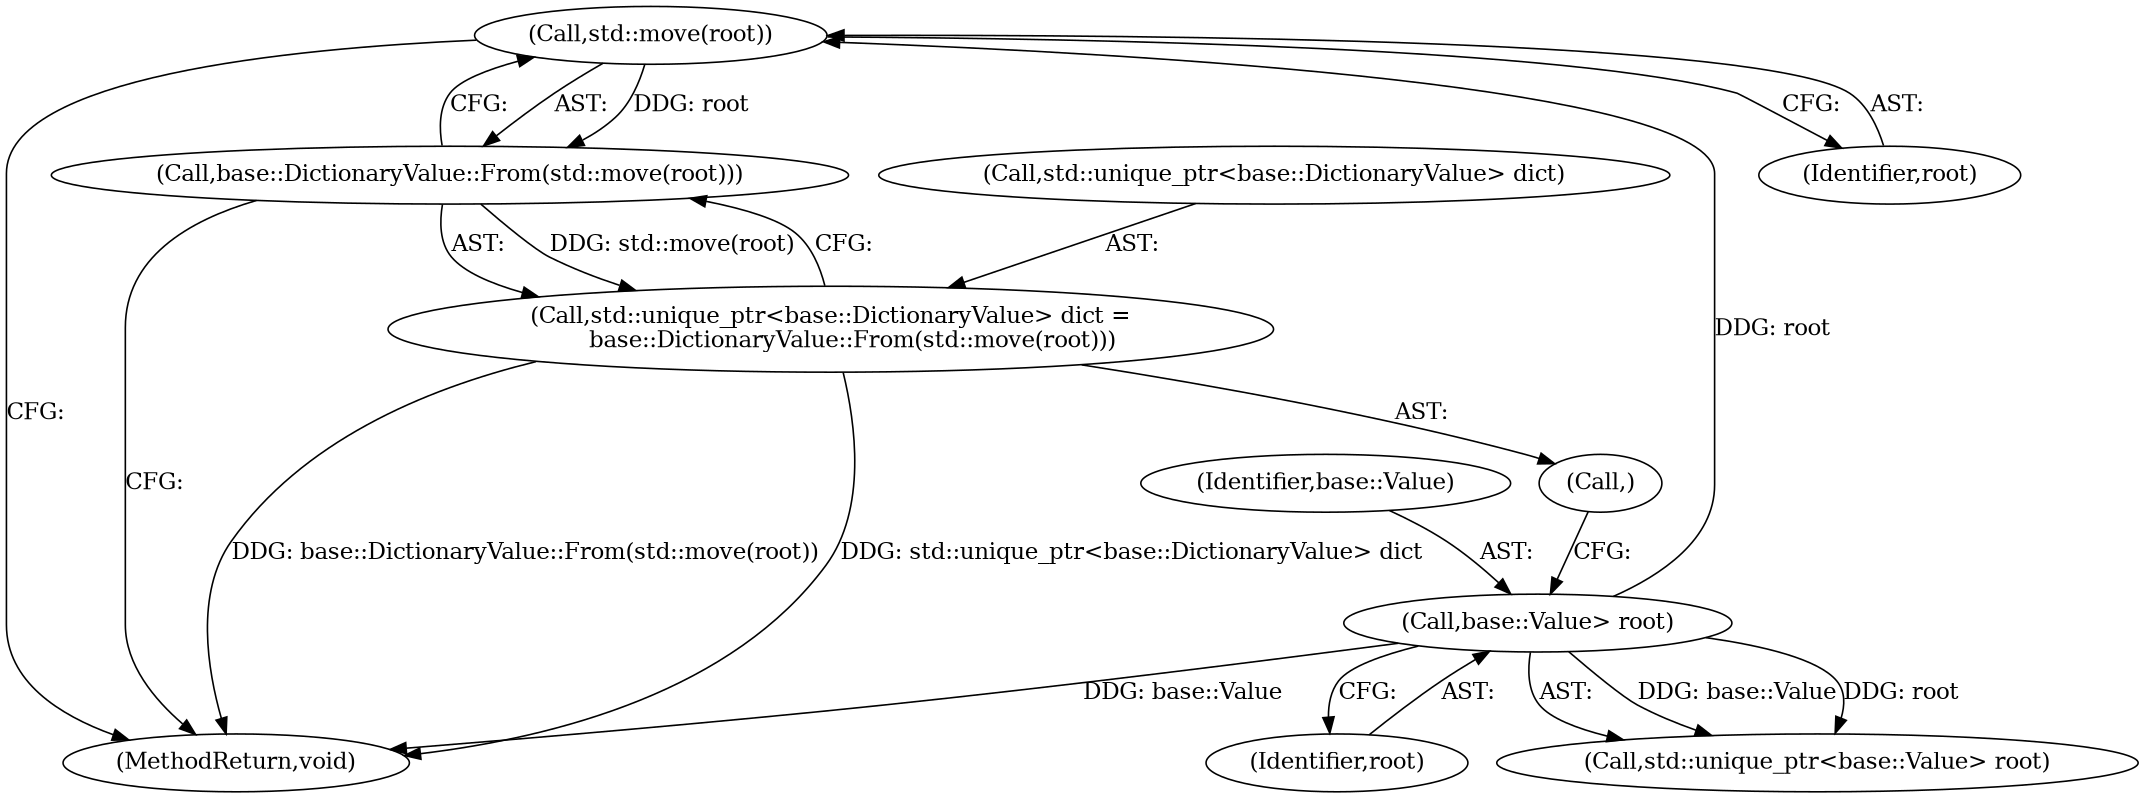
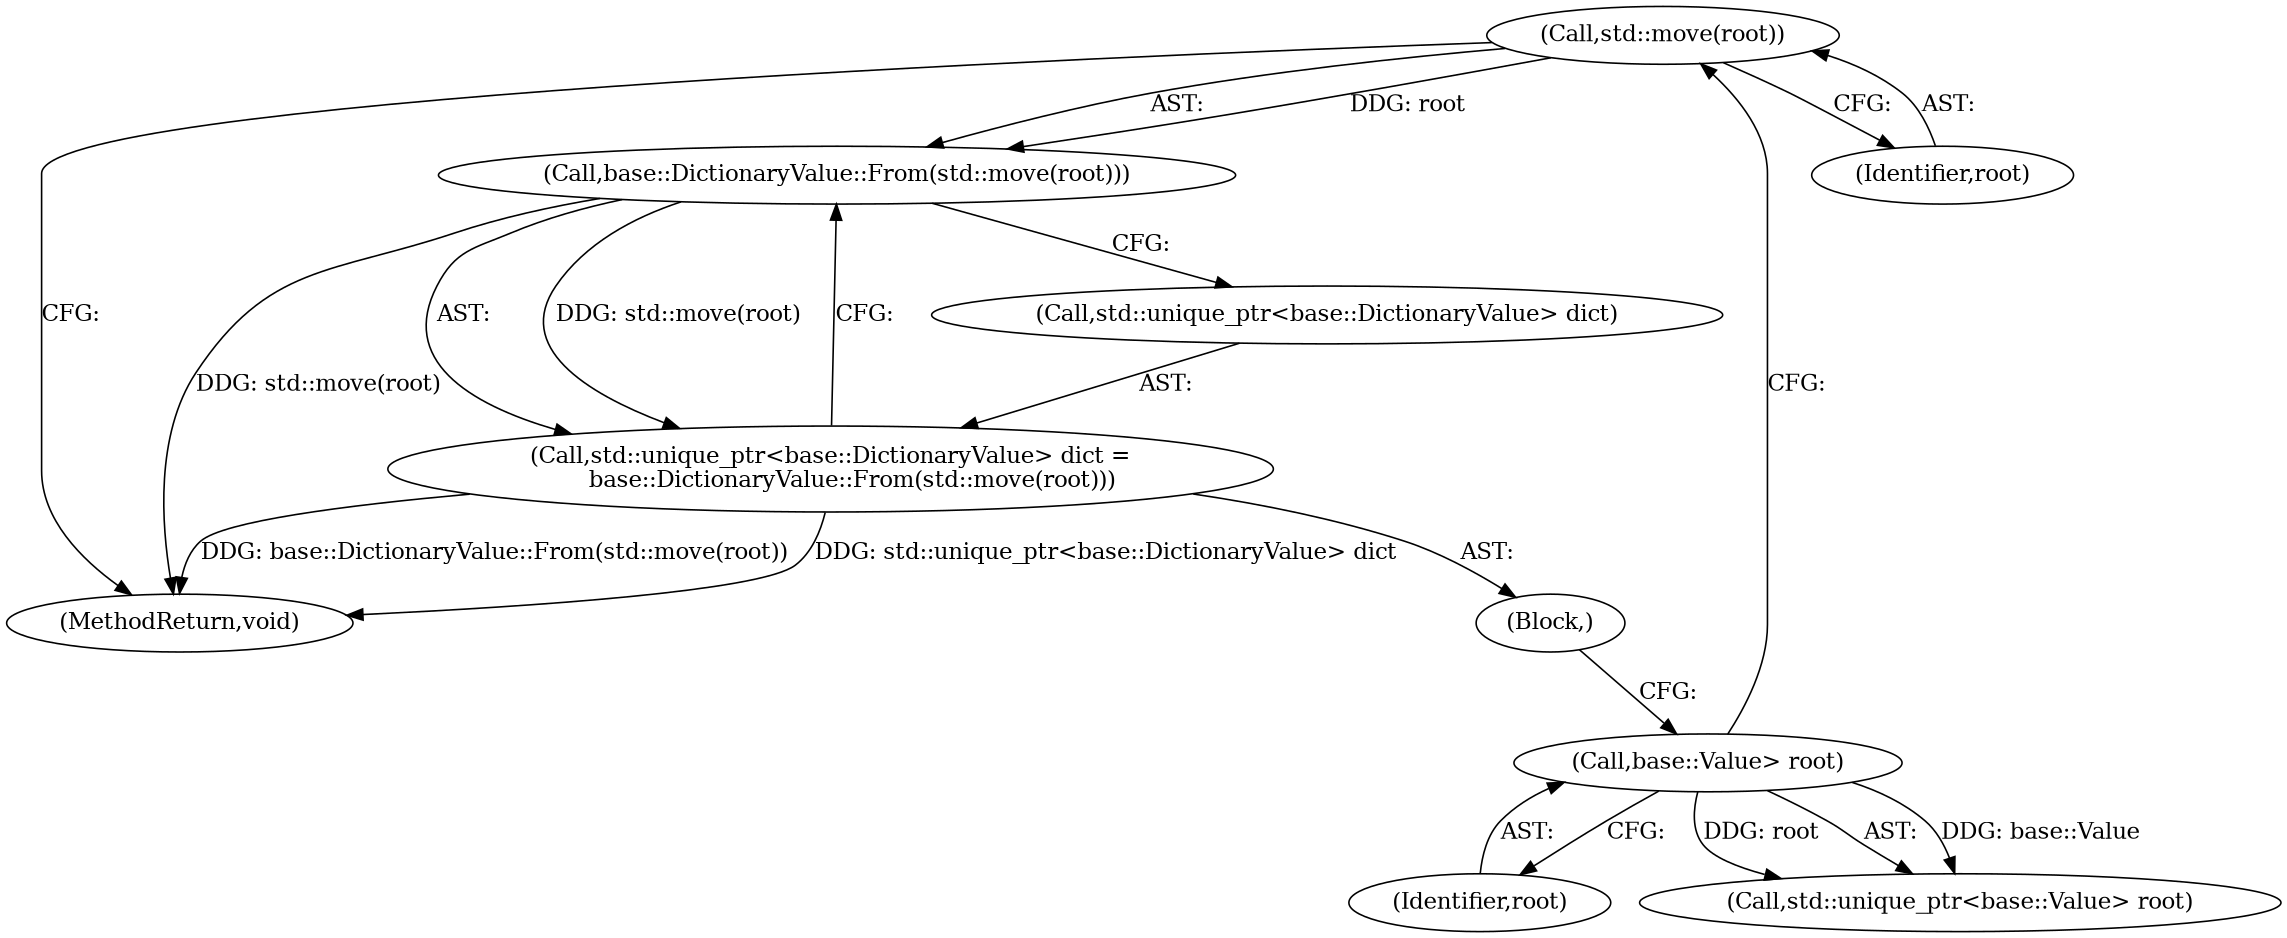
edge "(Call,base::DictionaryValue::From(std::move(root)))" -> "(Call,std::move(root))": now "(Call,base::DictionaryValue::From(std::move(root)))" -> "(Call,std::unique_ptr<base::DictionaryValue> dict)"
edge "(Call,base::Value> root)" -> "(Call,std::move(root))": label "DDG: root" -> "CFG: "
edge "(Call,base::DictionaryValue::From(std::move(root)))" -> "(MethodReturn,void)": label "CFG: " -> "DDG: std::move(root)"
node "(Identifier,base::Value)": removed
node "(Call,)": label "(Call,)" -> "(Block,)"
edge "(Call,base::Value> root)" -> "(MethodReturn,void)": removed, label "DDG: base::Value"
